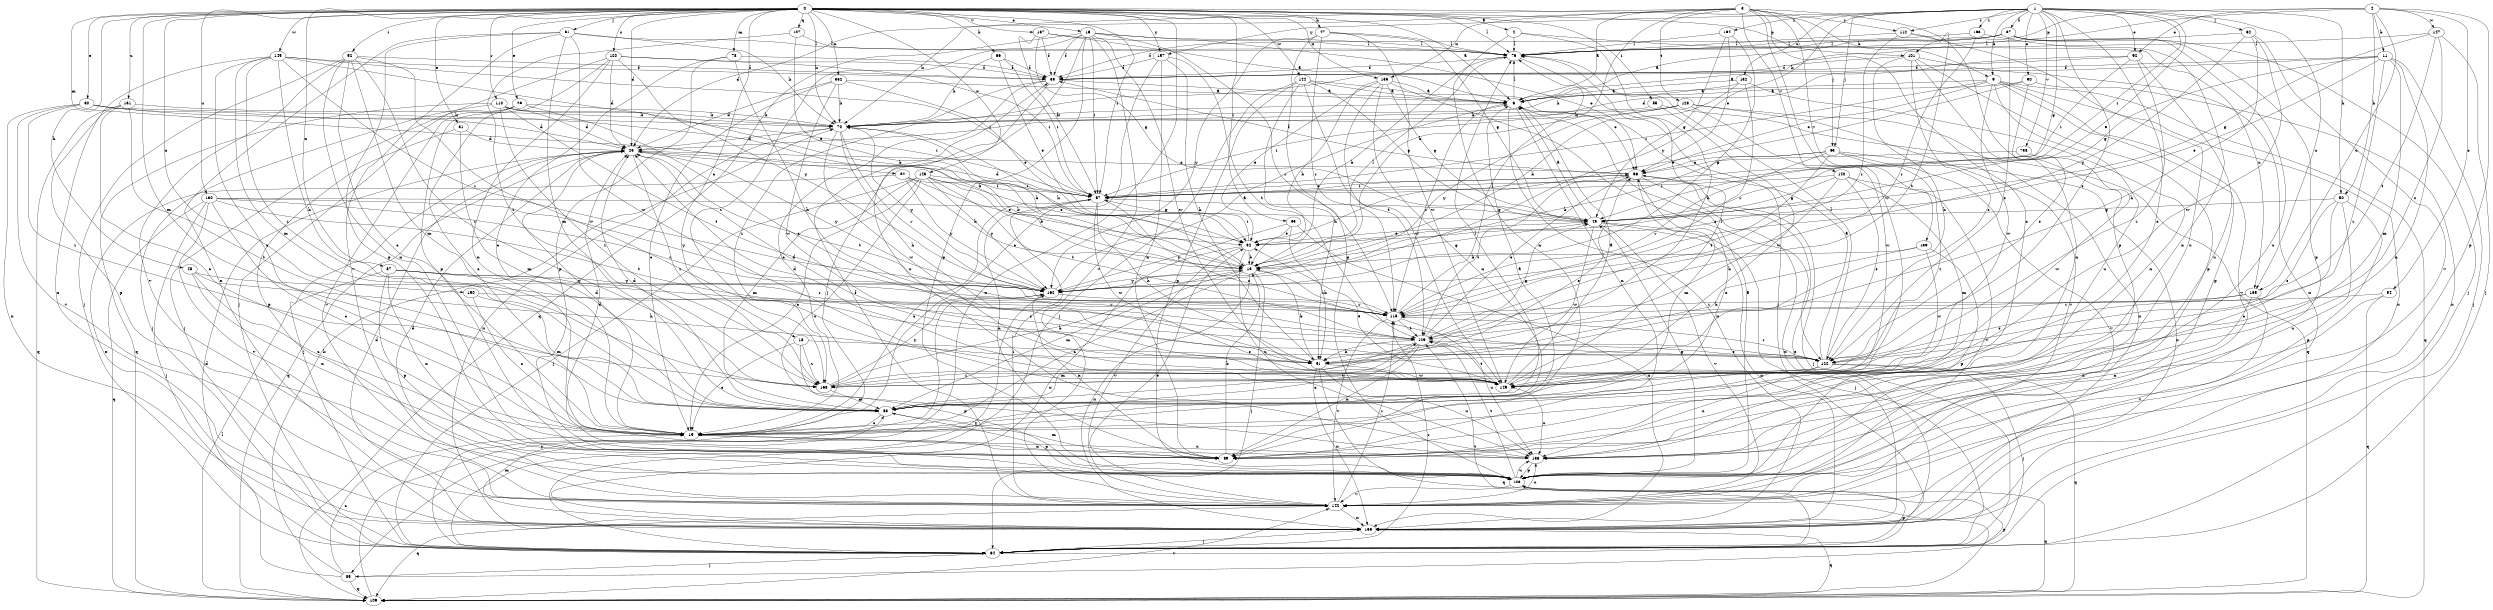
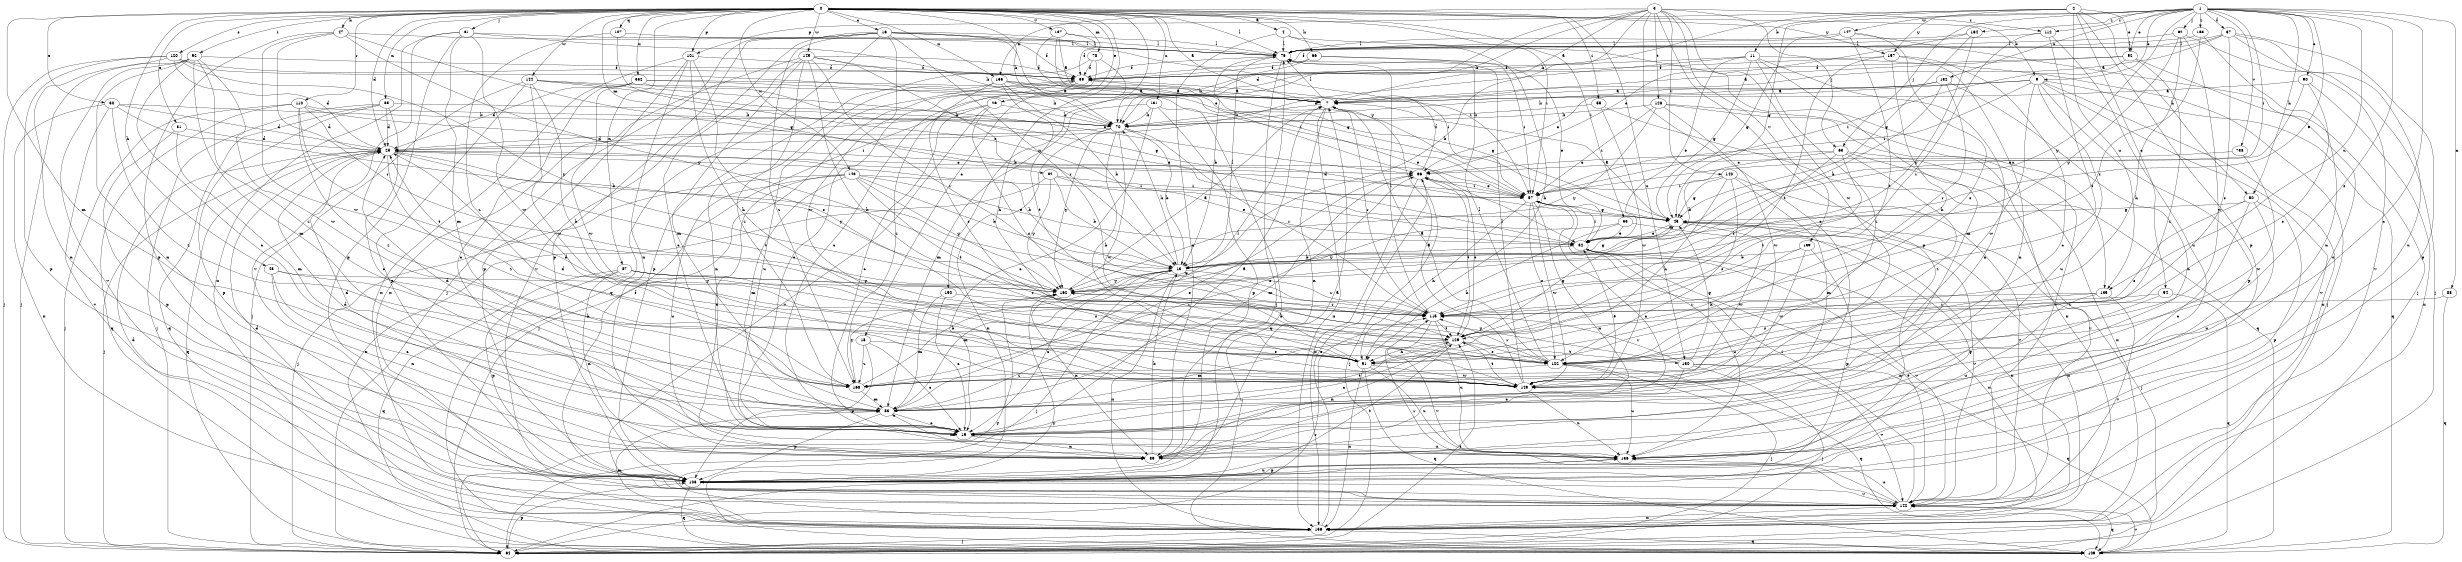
node "6": label "6" -> "7"
edge "137" -> "57": label "i" -> "y"
edge "131" -> "83": label "t" -> "m"
edge "130" -> "129": reversed
node "88": added
edge "87" -> "109": label "l" -> "q"
edge "64" -> "85": reversed
